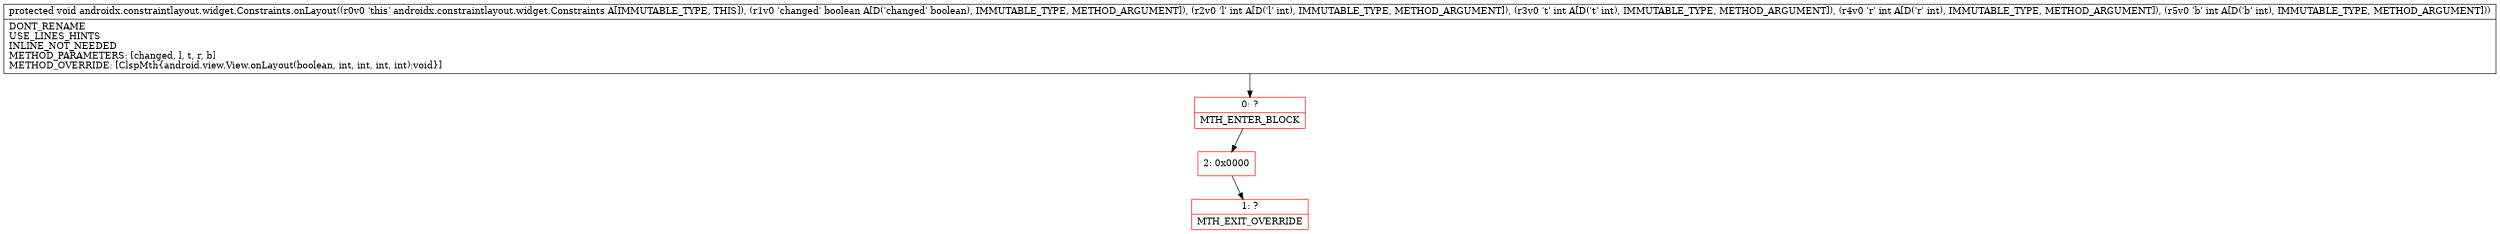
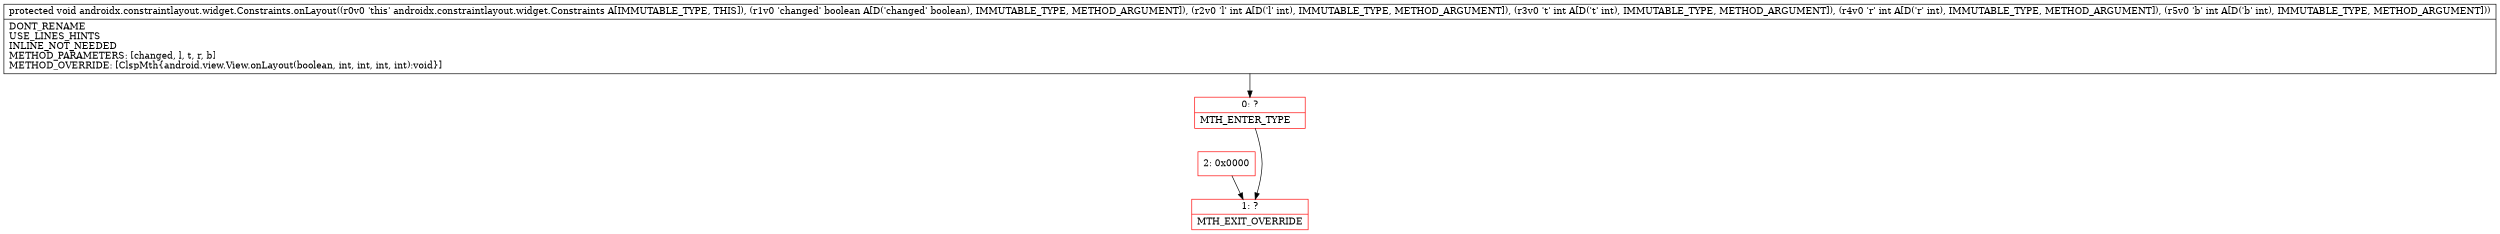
node "0: ?": text "MTH_ENTER_BLOCK" -> "MTH_ENTER_TYPE"
edge "0: ?" -> "2: 0x0000": now "0: ?" -> "1: ?"
